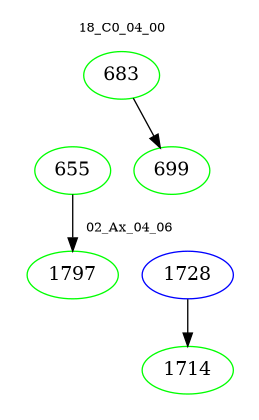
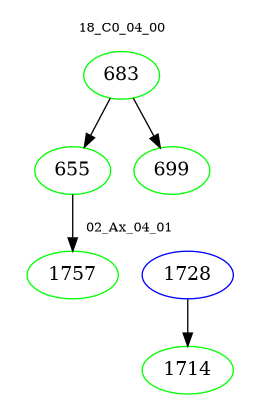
edge "683" -> "655": added
cluster "02_Ax_04_06": label "02_Ax_04_06" -> "02_Ax_04_01"
node "1797": label "1797" -> "1757"
